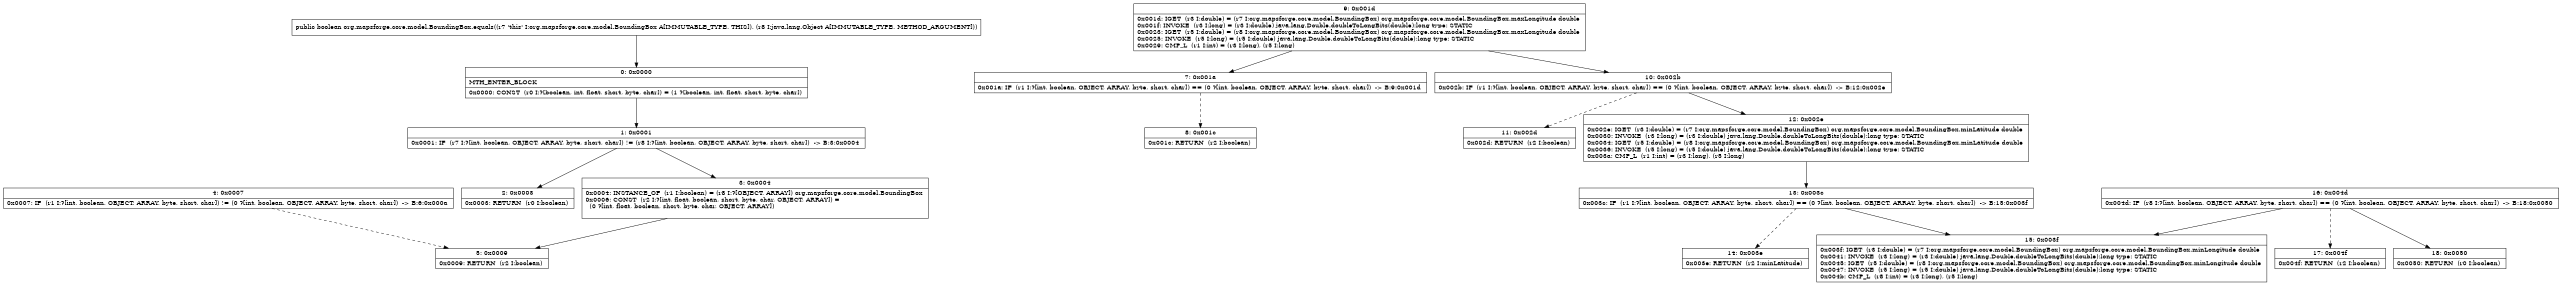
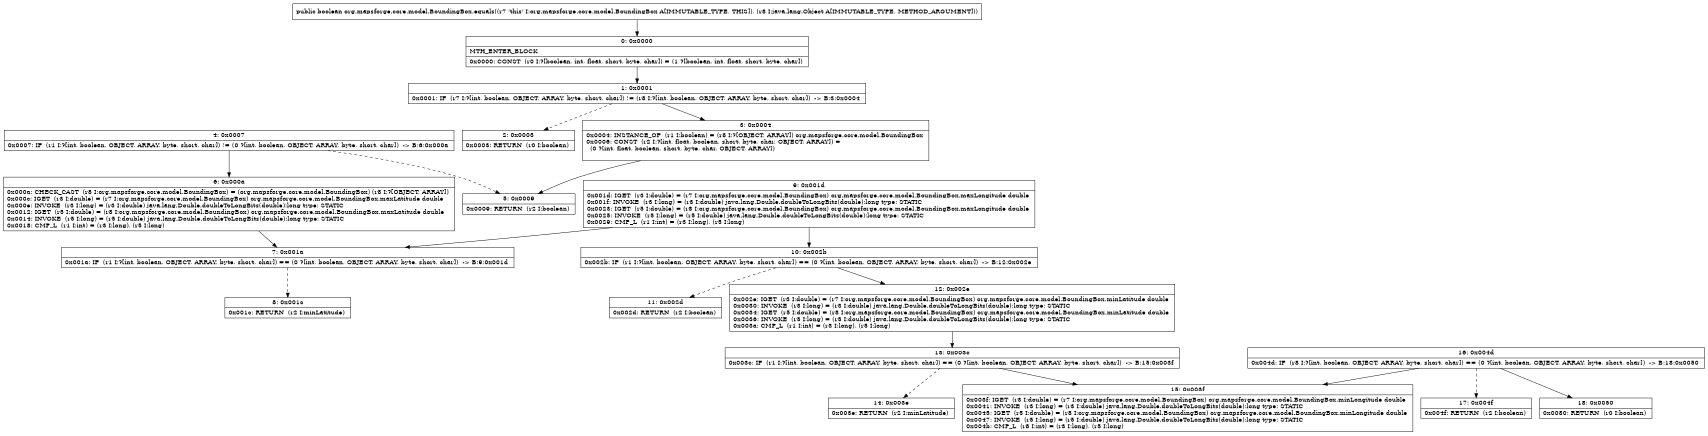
node "8: 0x001c": text "0x001c: RETURN  (r2 I:boolean)" -> "0x001c: RETURN  (r2 I:minLatitude)"
edge "1: 0x0001" -> "2: 0x0003": style solid -> dashed
node "6: 0x000a": added
node "18: 0x0050": text "0x0050: RETURN  (r0 I:boolean)" -> "0x0080: RETURN  (r0 I:boolean)"
